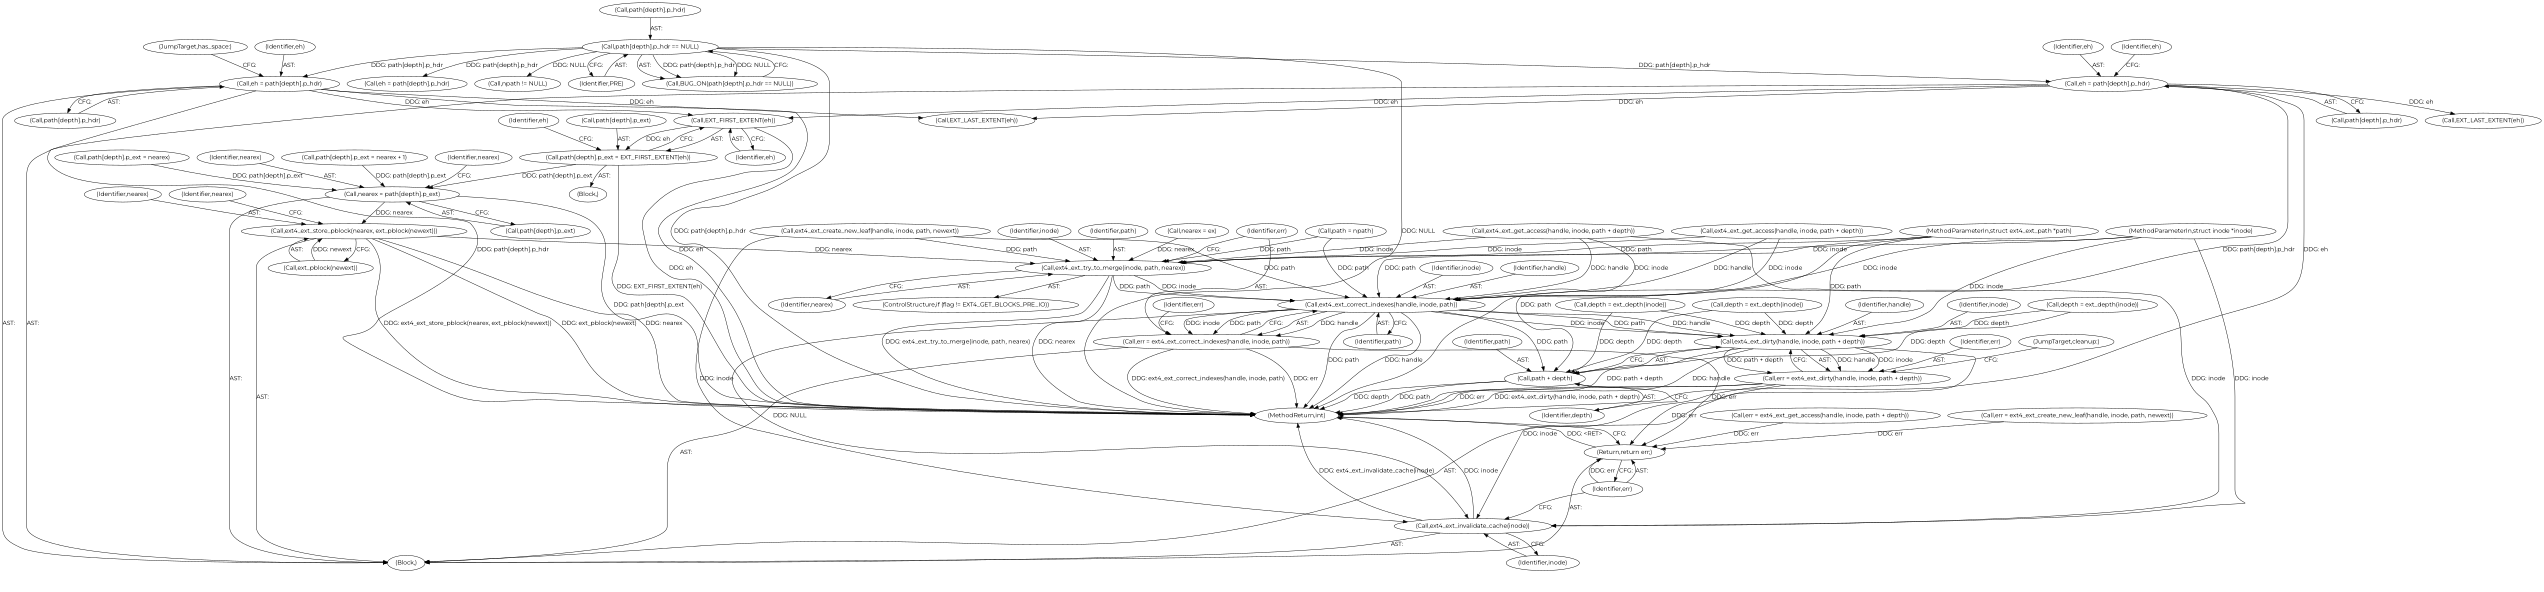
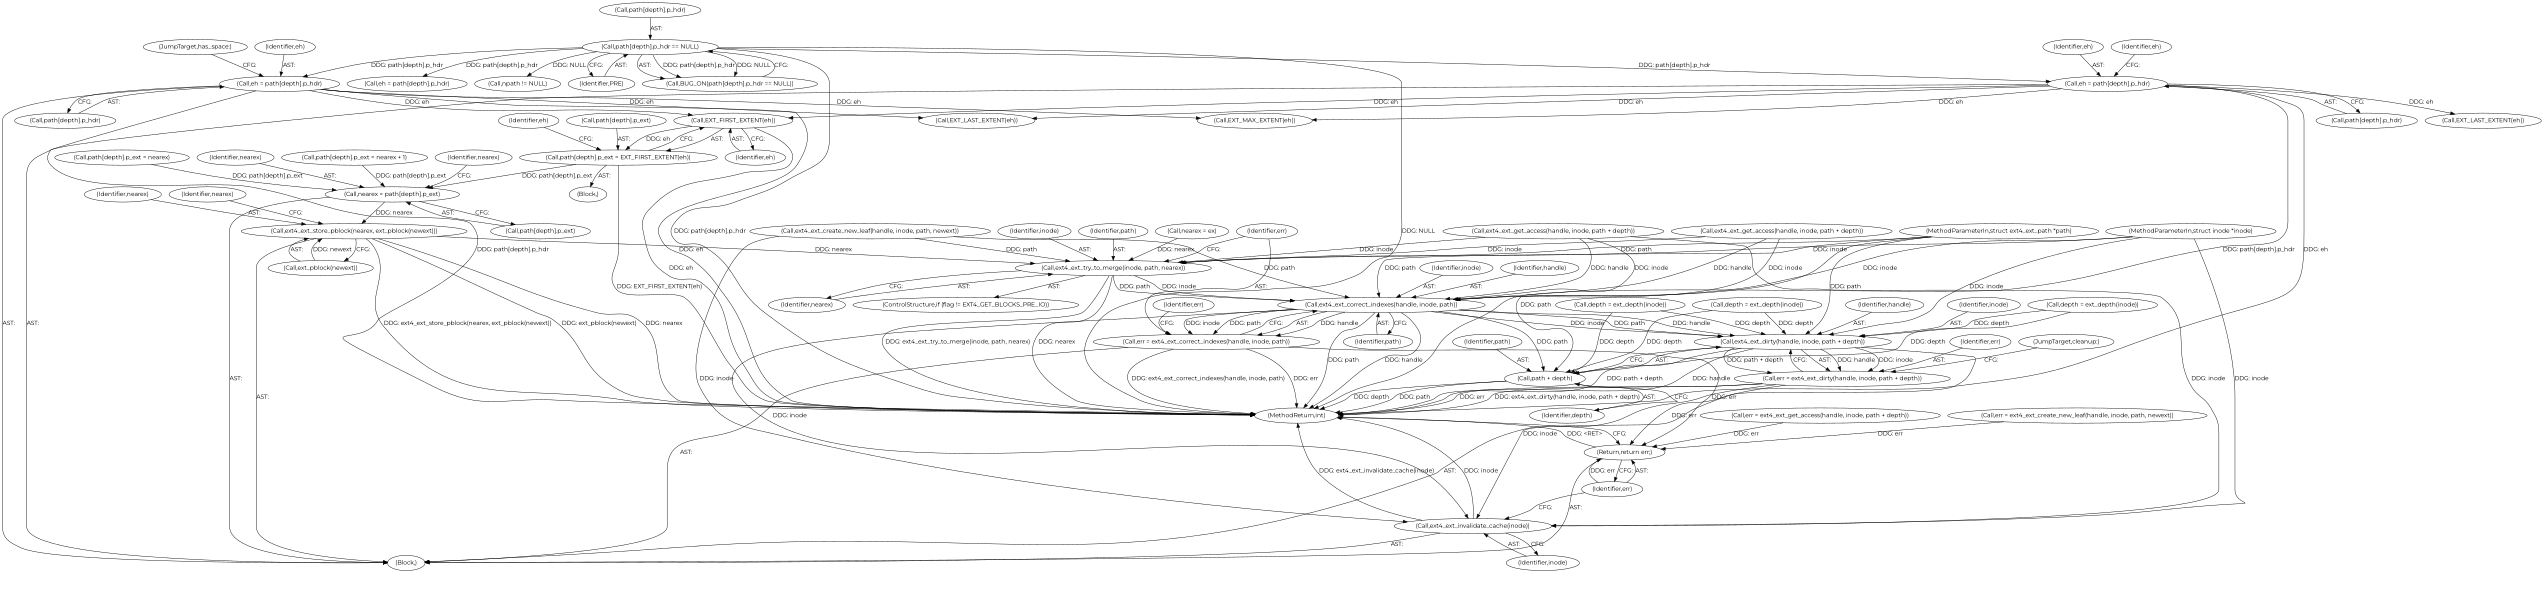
node "(Call,EXT_MAX_EXTENT(eh))": added
node "(Call,path = npath)": removed
edge "(Call,nearex = path[depth].p_ext)" -> "(MethodReturn,int)": removed, label "DDG: path[depth].p_ext"
edge "(Call,ext4_ext_correct_indexes(handle, inode, path))" -> "(Call,ext4_ext_invalidate_cache(inode))": label "DDG: NULL" -> "DDG: inode"
